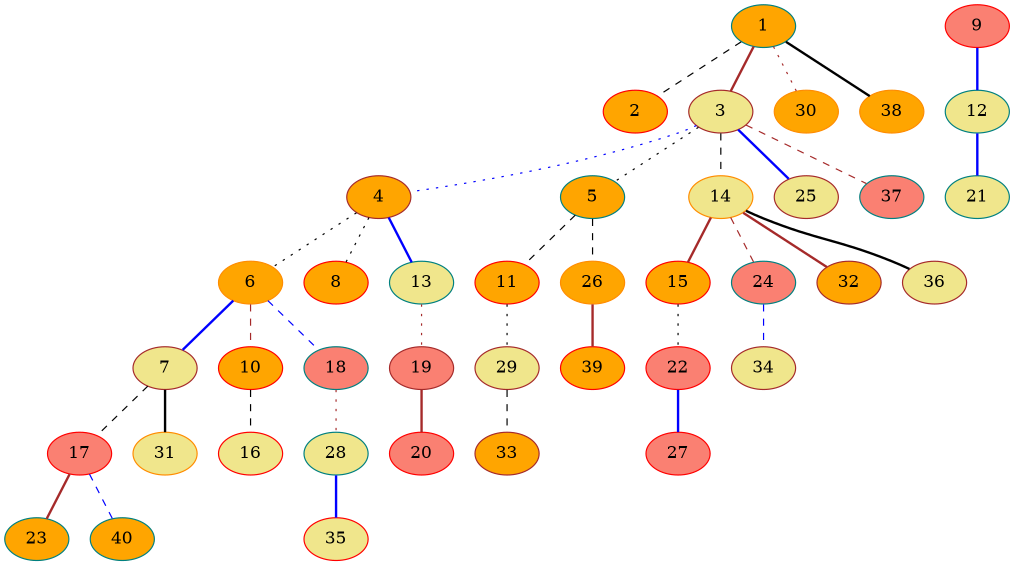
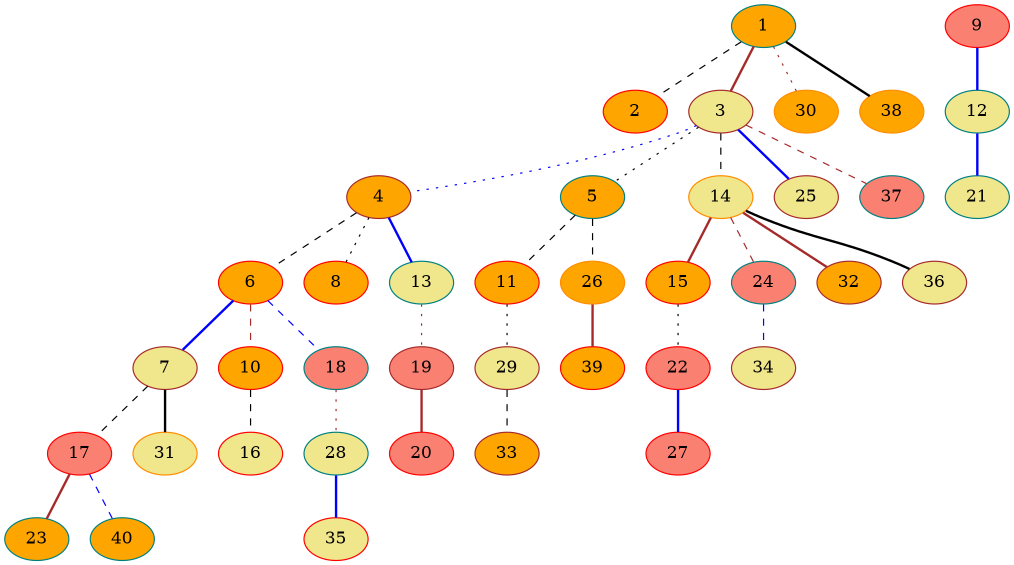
edge "4" -- "6": style dotted -> dashed
node "6": color darkorange -> red
